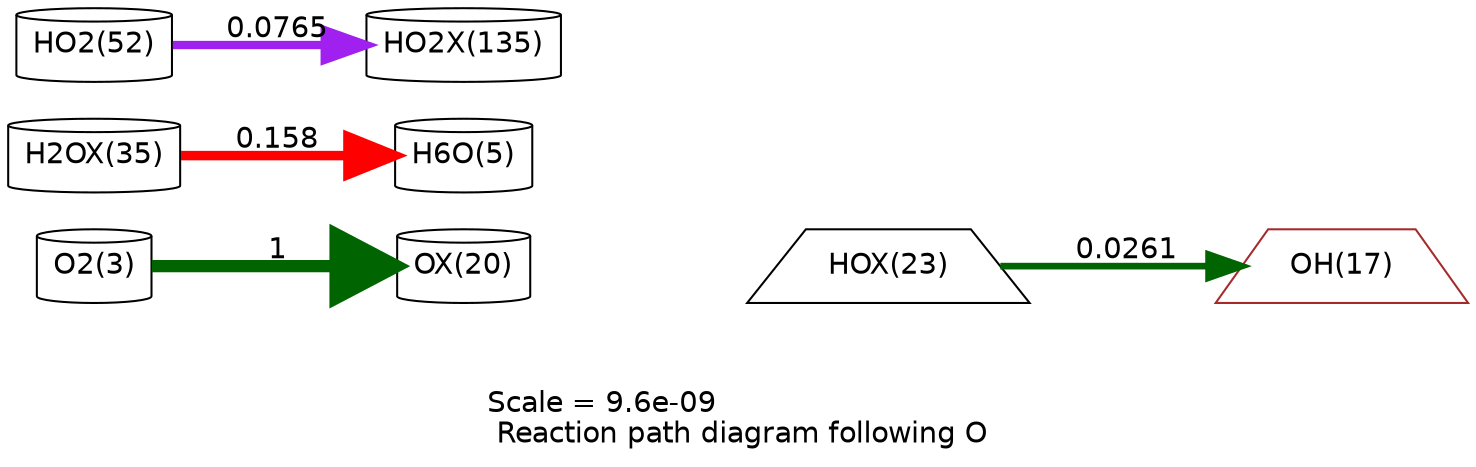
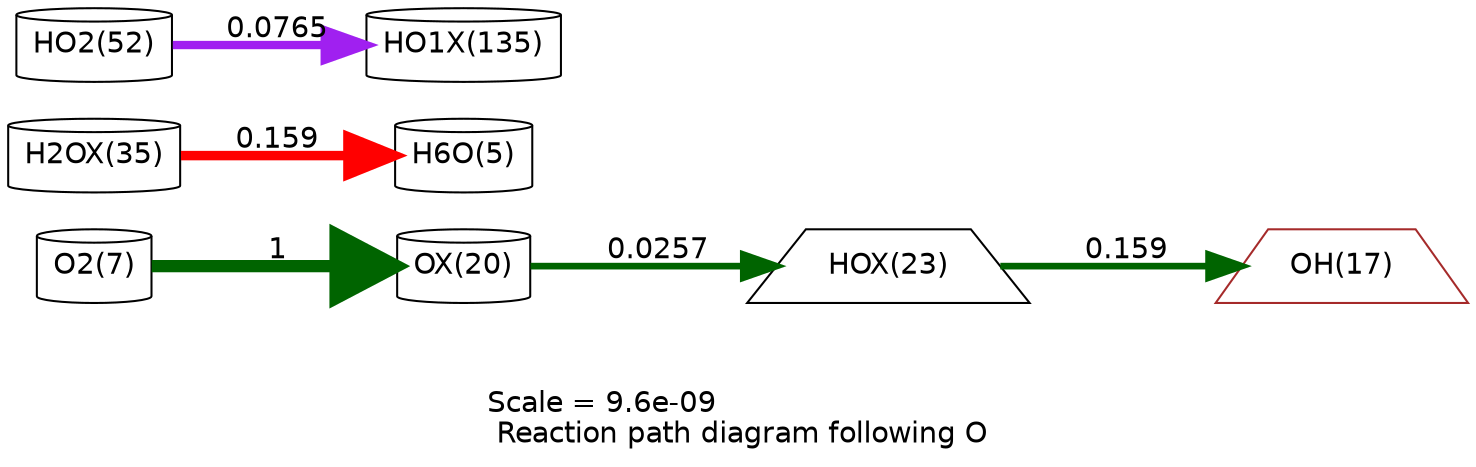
node "HO2X(135)": label "HO2X(135)" -> "HO1X(135)"
edge "H2OX(35)" -> "H6O(5)": label " 0.158" -> " 0.159"
edge "HOX(23)" -> "OH(17)": label " 0.0261" -> " 0.159"
node "O2(3)": label "O2(3)" -> "O2(7)"
edge "OX(20)" -> "HOX(23)": added, label "0.0257"
